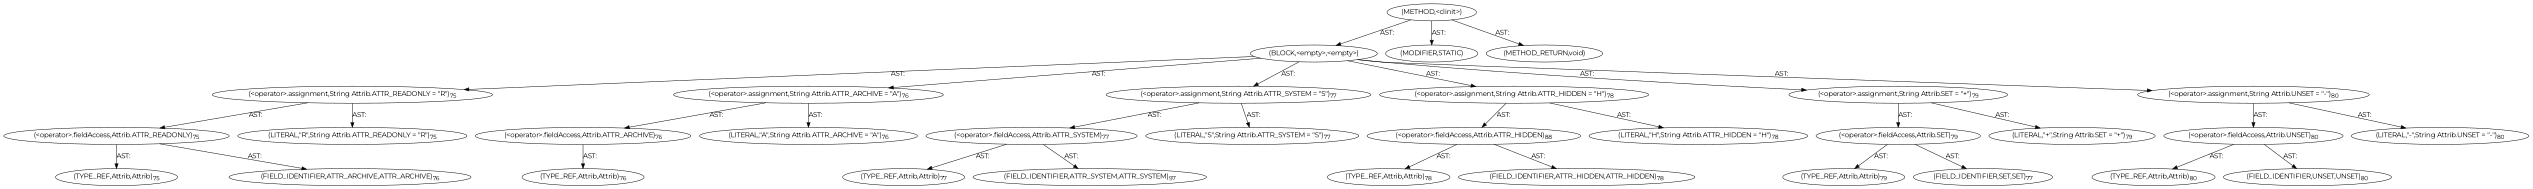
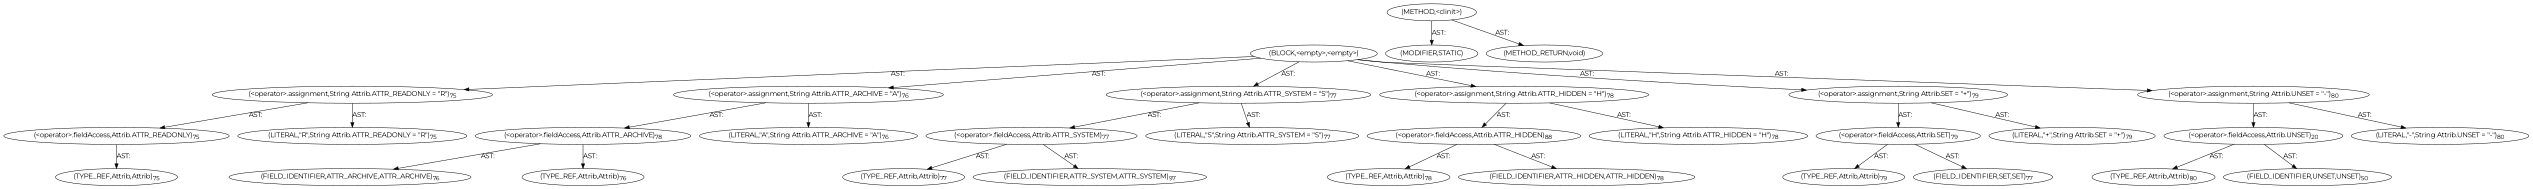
edge "(METHOD,<clinit>)" -> "(BLOCK,<empty>,<empty>)": removed, label "AST:"
node "(<operator>.fieldAccess,Attrib.ATTR_ARCHIVE)": text "76" -> "78"
node "(<operator>.fieldAccess,Attrib.UNSET)": text "80" -> "20"
edge "(<operator>.fieldAccess,Attrib.ATTR_READONLY)" -> "(FIELD_IDENTIFIER,ATTR_ARCHIVE,ATTR_ARCHIVE)": now "(<operator>.fieldAccess,Attrib.ATTR_ARCHIVE)" -> "(FIELD_IDENTIFIER,ATTR_ARCHIVE,ATTR_ARCHIVE)"
node "(FIELD_IDENTIFIER,UNSET,UNSET)": text "80" -> "50"
